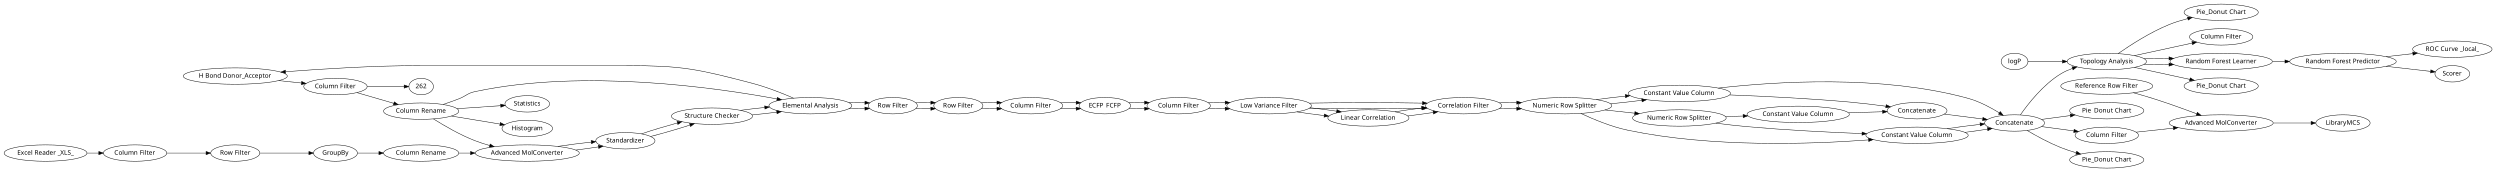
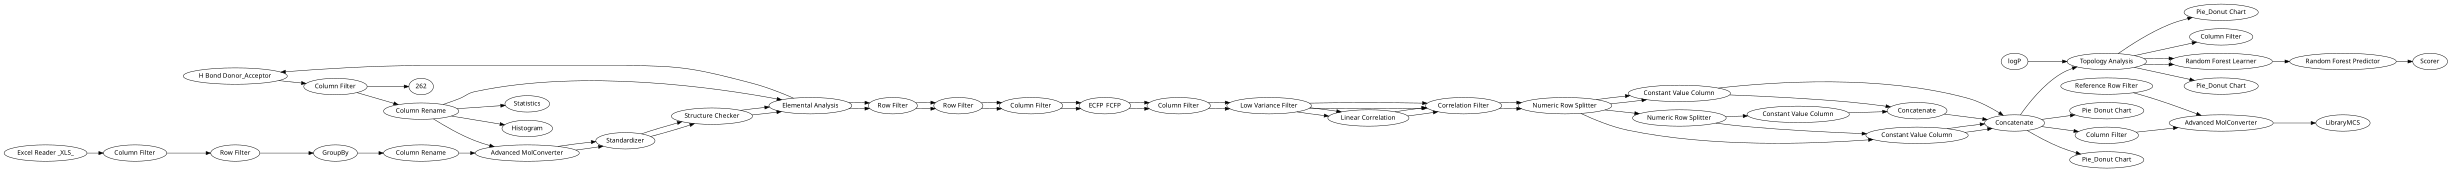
node "ROC Curve _local_": removed
